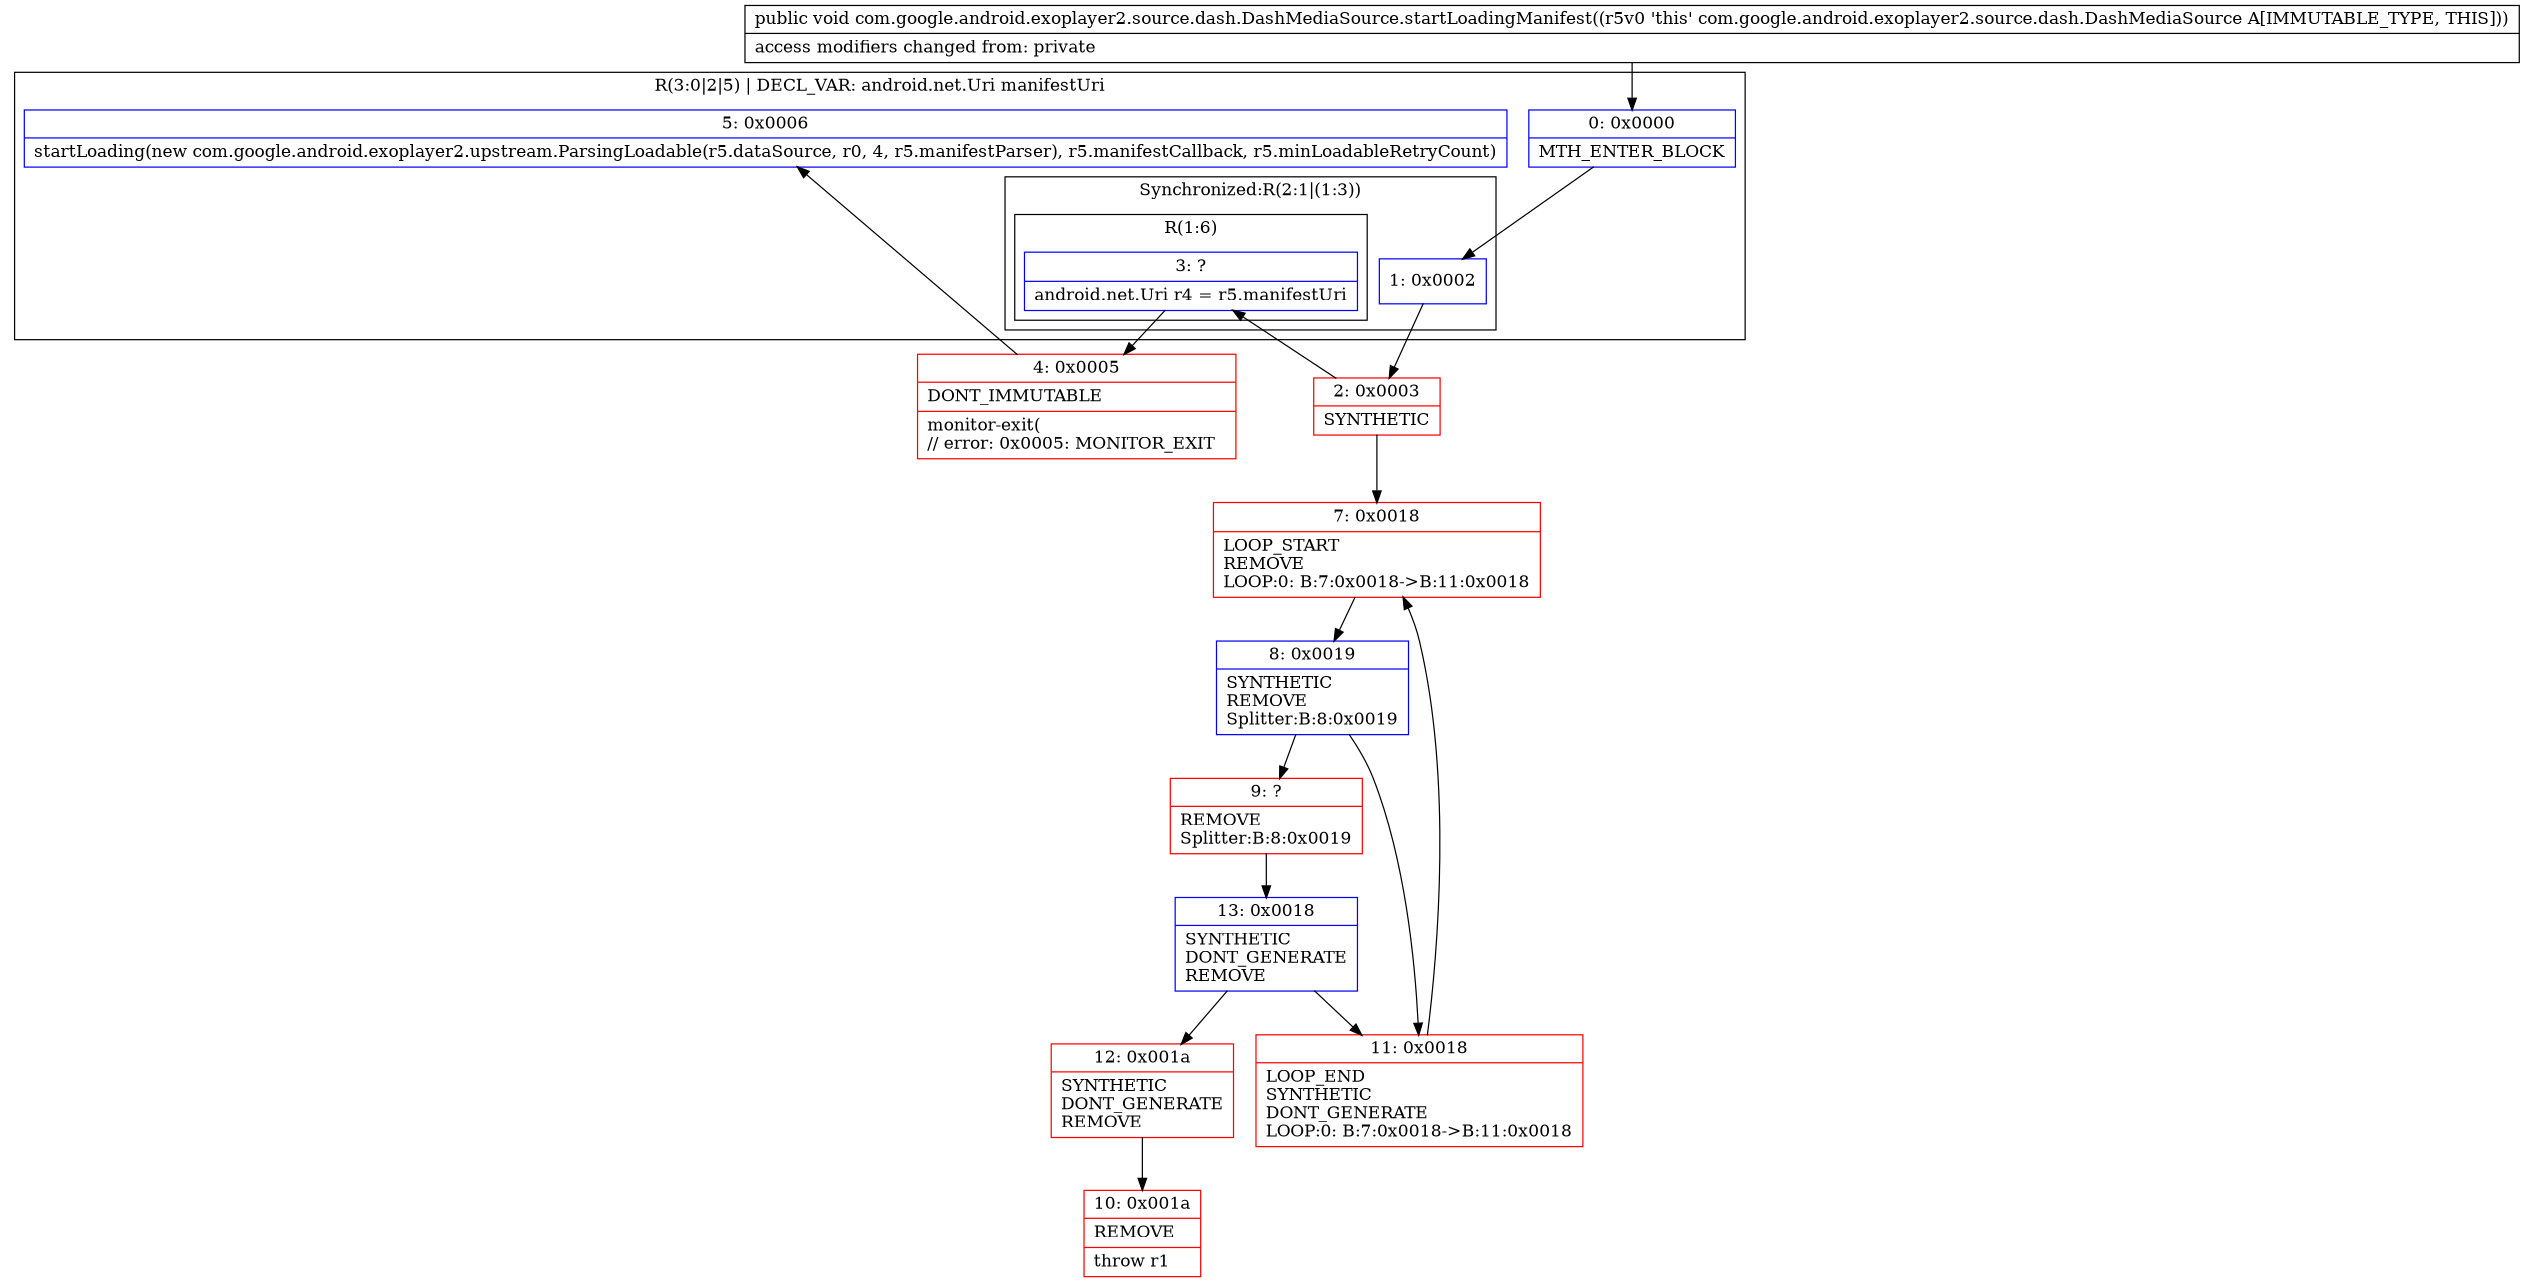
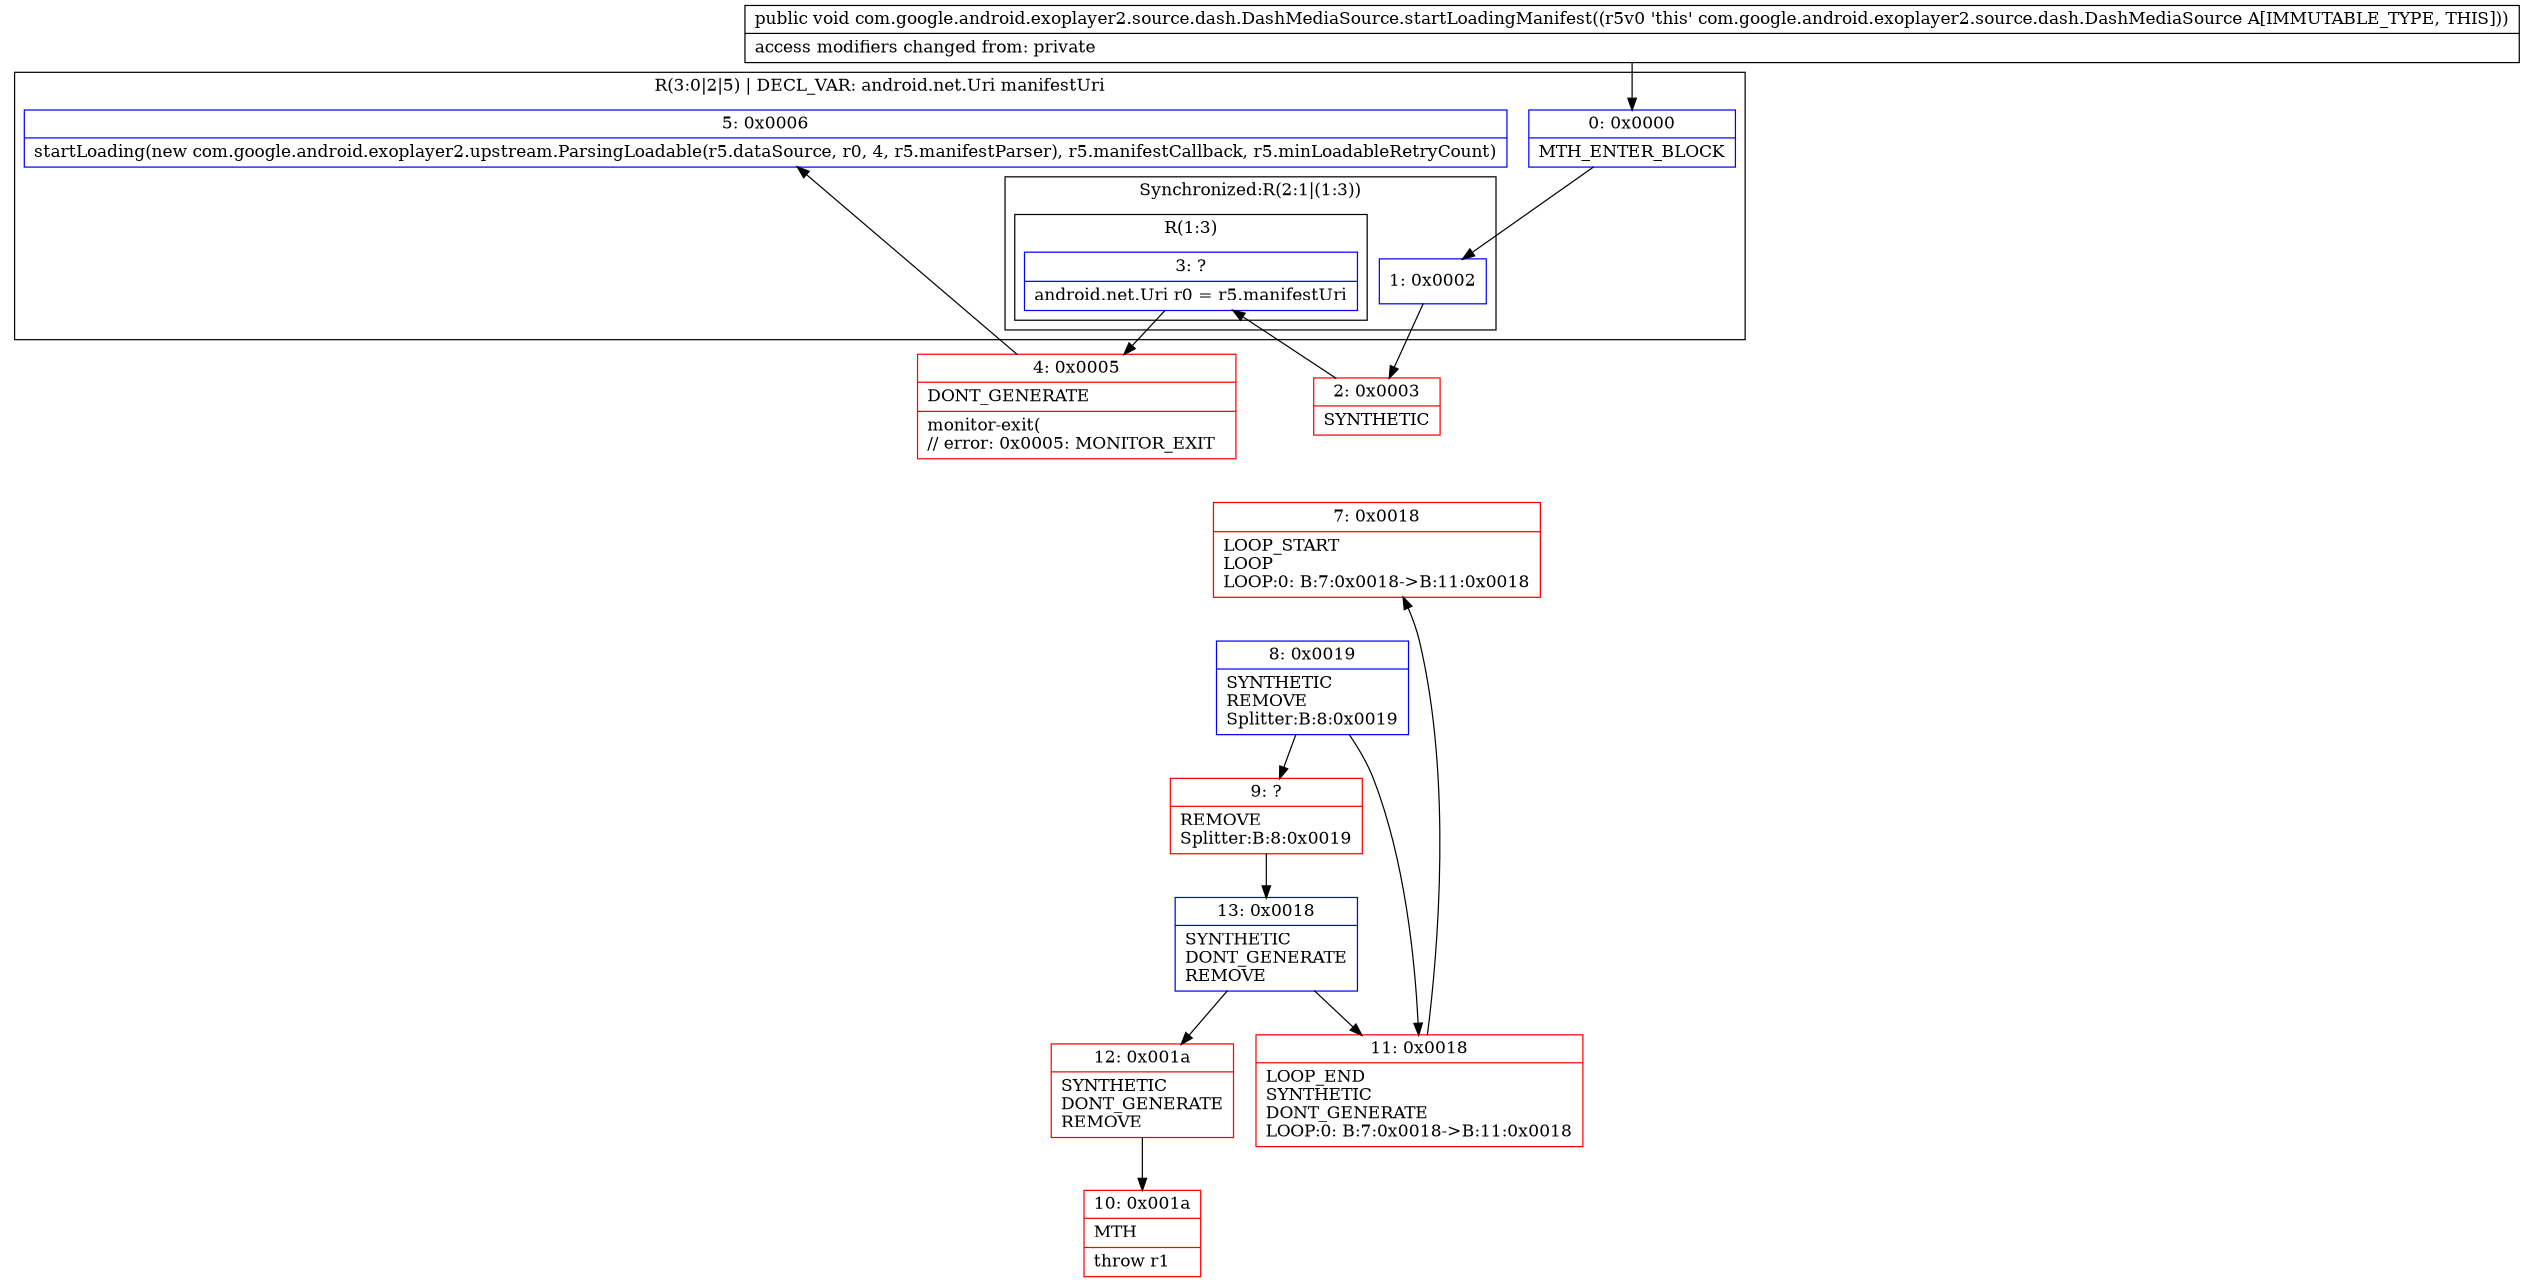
cluster "R(1:6)": label "R(1:6)" -> "R(1:3)"
node "3: ?": text "android.net.Uri r4 = r5.manifestUri" -> "android.net.Uri r0 = r5.manifestUri"
node "4: 0x0005": text "DONT_IMMUTABLE" -> "DONT_GENERATE"
edge "2: 0x0003" -> "7: 0x0018": removed
node "7: 0x0018": text "REMOVE" -> "LOOP"
edge "7: 0x0018" -> "8: 0x0019": removed
node "10: 0x001a": text "REMOVE" -> "MTH"
